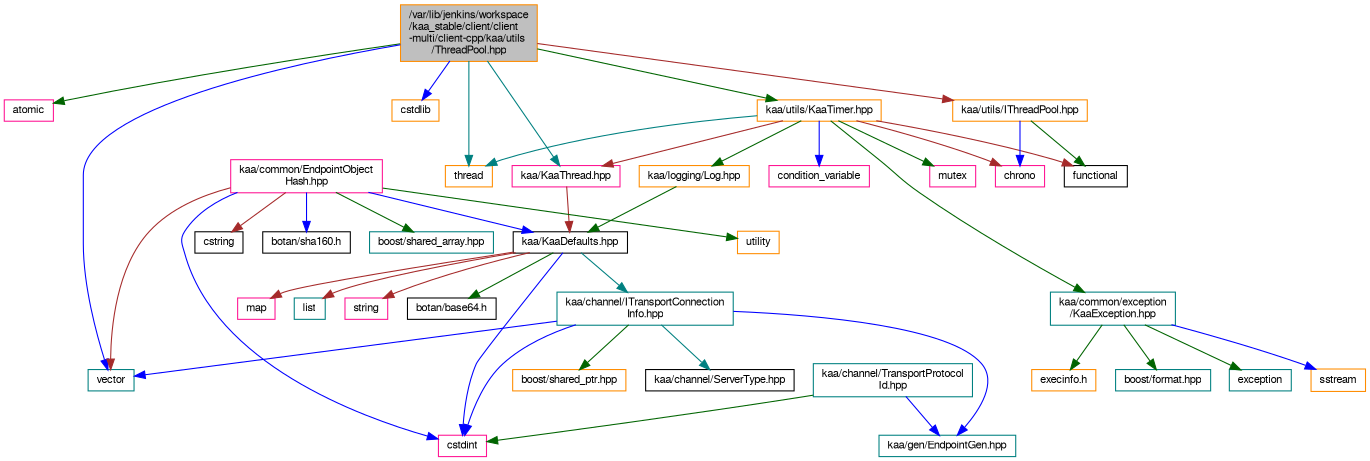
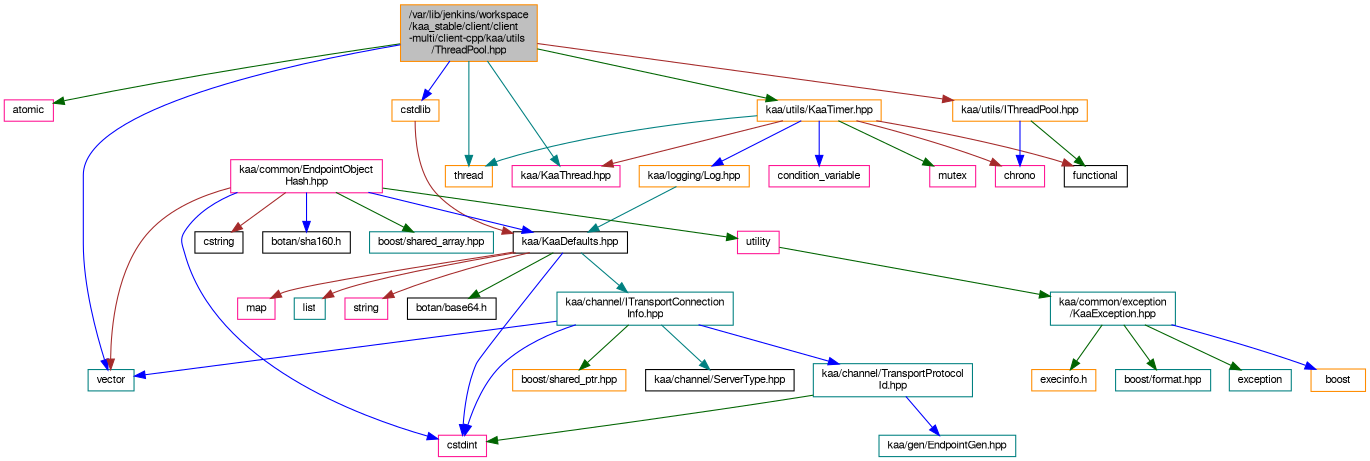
edge "kaa/utils/KaaTimer.hpp" -> "kaa/logging/Log.hpp": color darkgreen -> blue
edge "kaa/KaaThread.hpp" -> "kaa/KaaDefaults.hpp": now "cstdlib" -> "kaa/KaaDefaults.hpp"
edge "kaa/logging/Log.hpp" -> "kaa/KaaDefaults.hpp": color darkgreen -> teal
edge "kaa/utils/KaaTimer.hpp" -> "kaa/common/exception /KaaException.hpp": now "utility" -> "kaa/common/exception /KaaException.hpp"
node "utility": color darkorange -> deeppink
edge "kaa/channel/ITransportConnection Info.hpp" -> "kaa/gen/EndpointGen.hpp": now "kaa/channel/ITransportConnection Info.hpp" -> "kaa/channel/TransportProtocol Id.hpp"
node "sstream": label "sstream" -> "boost"
